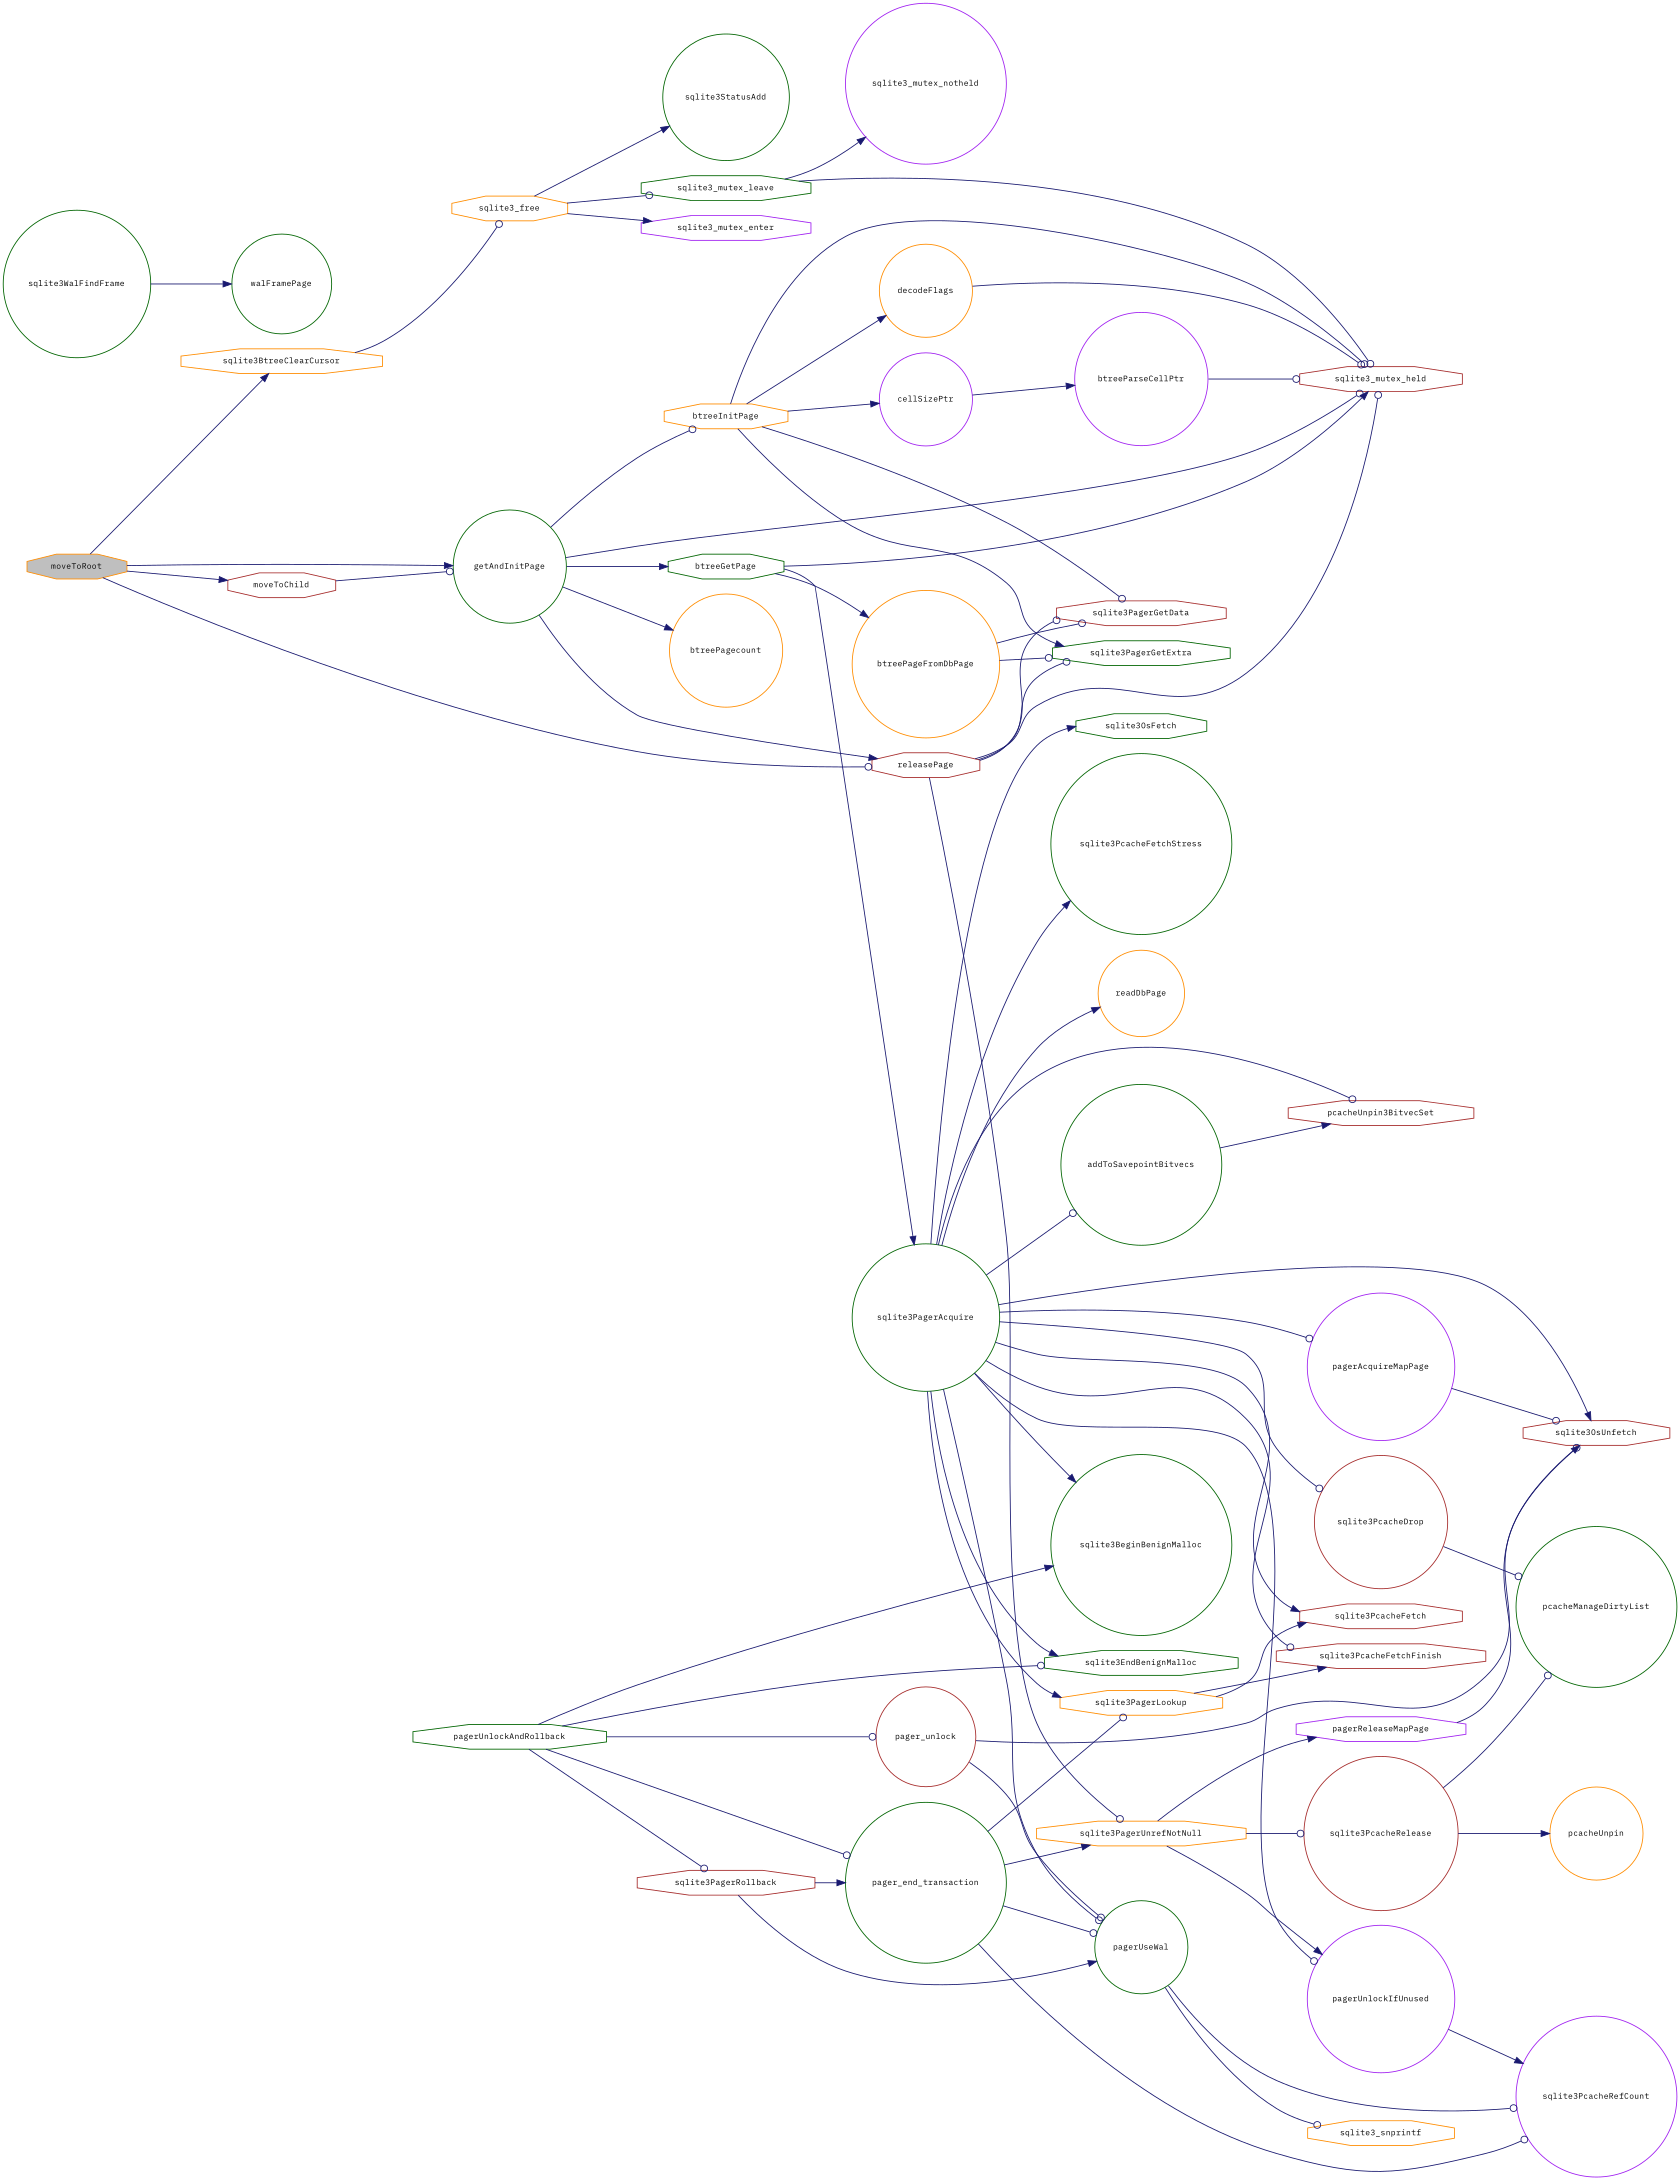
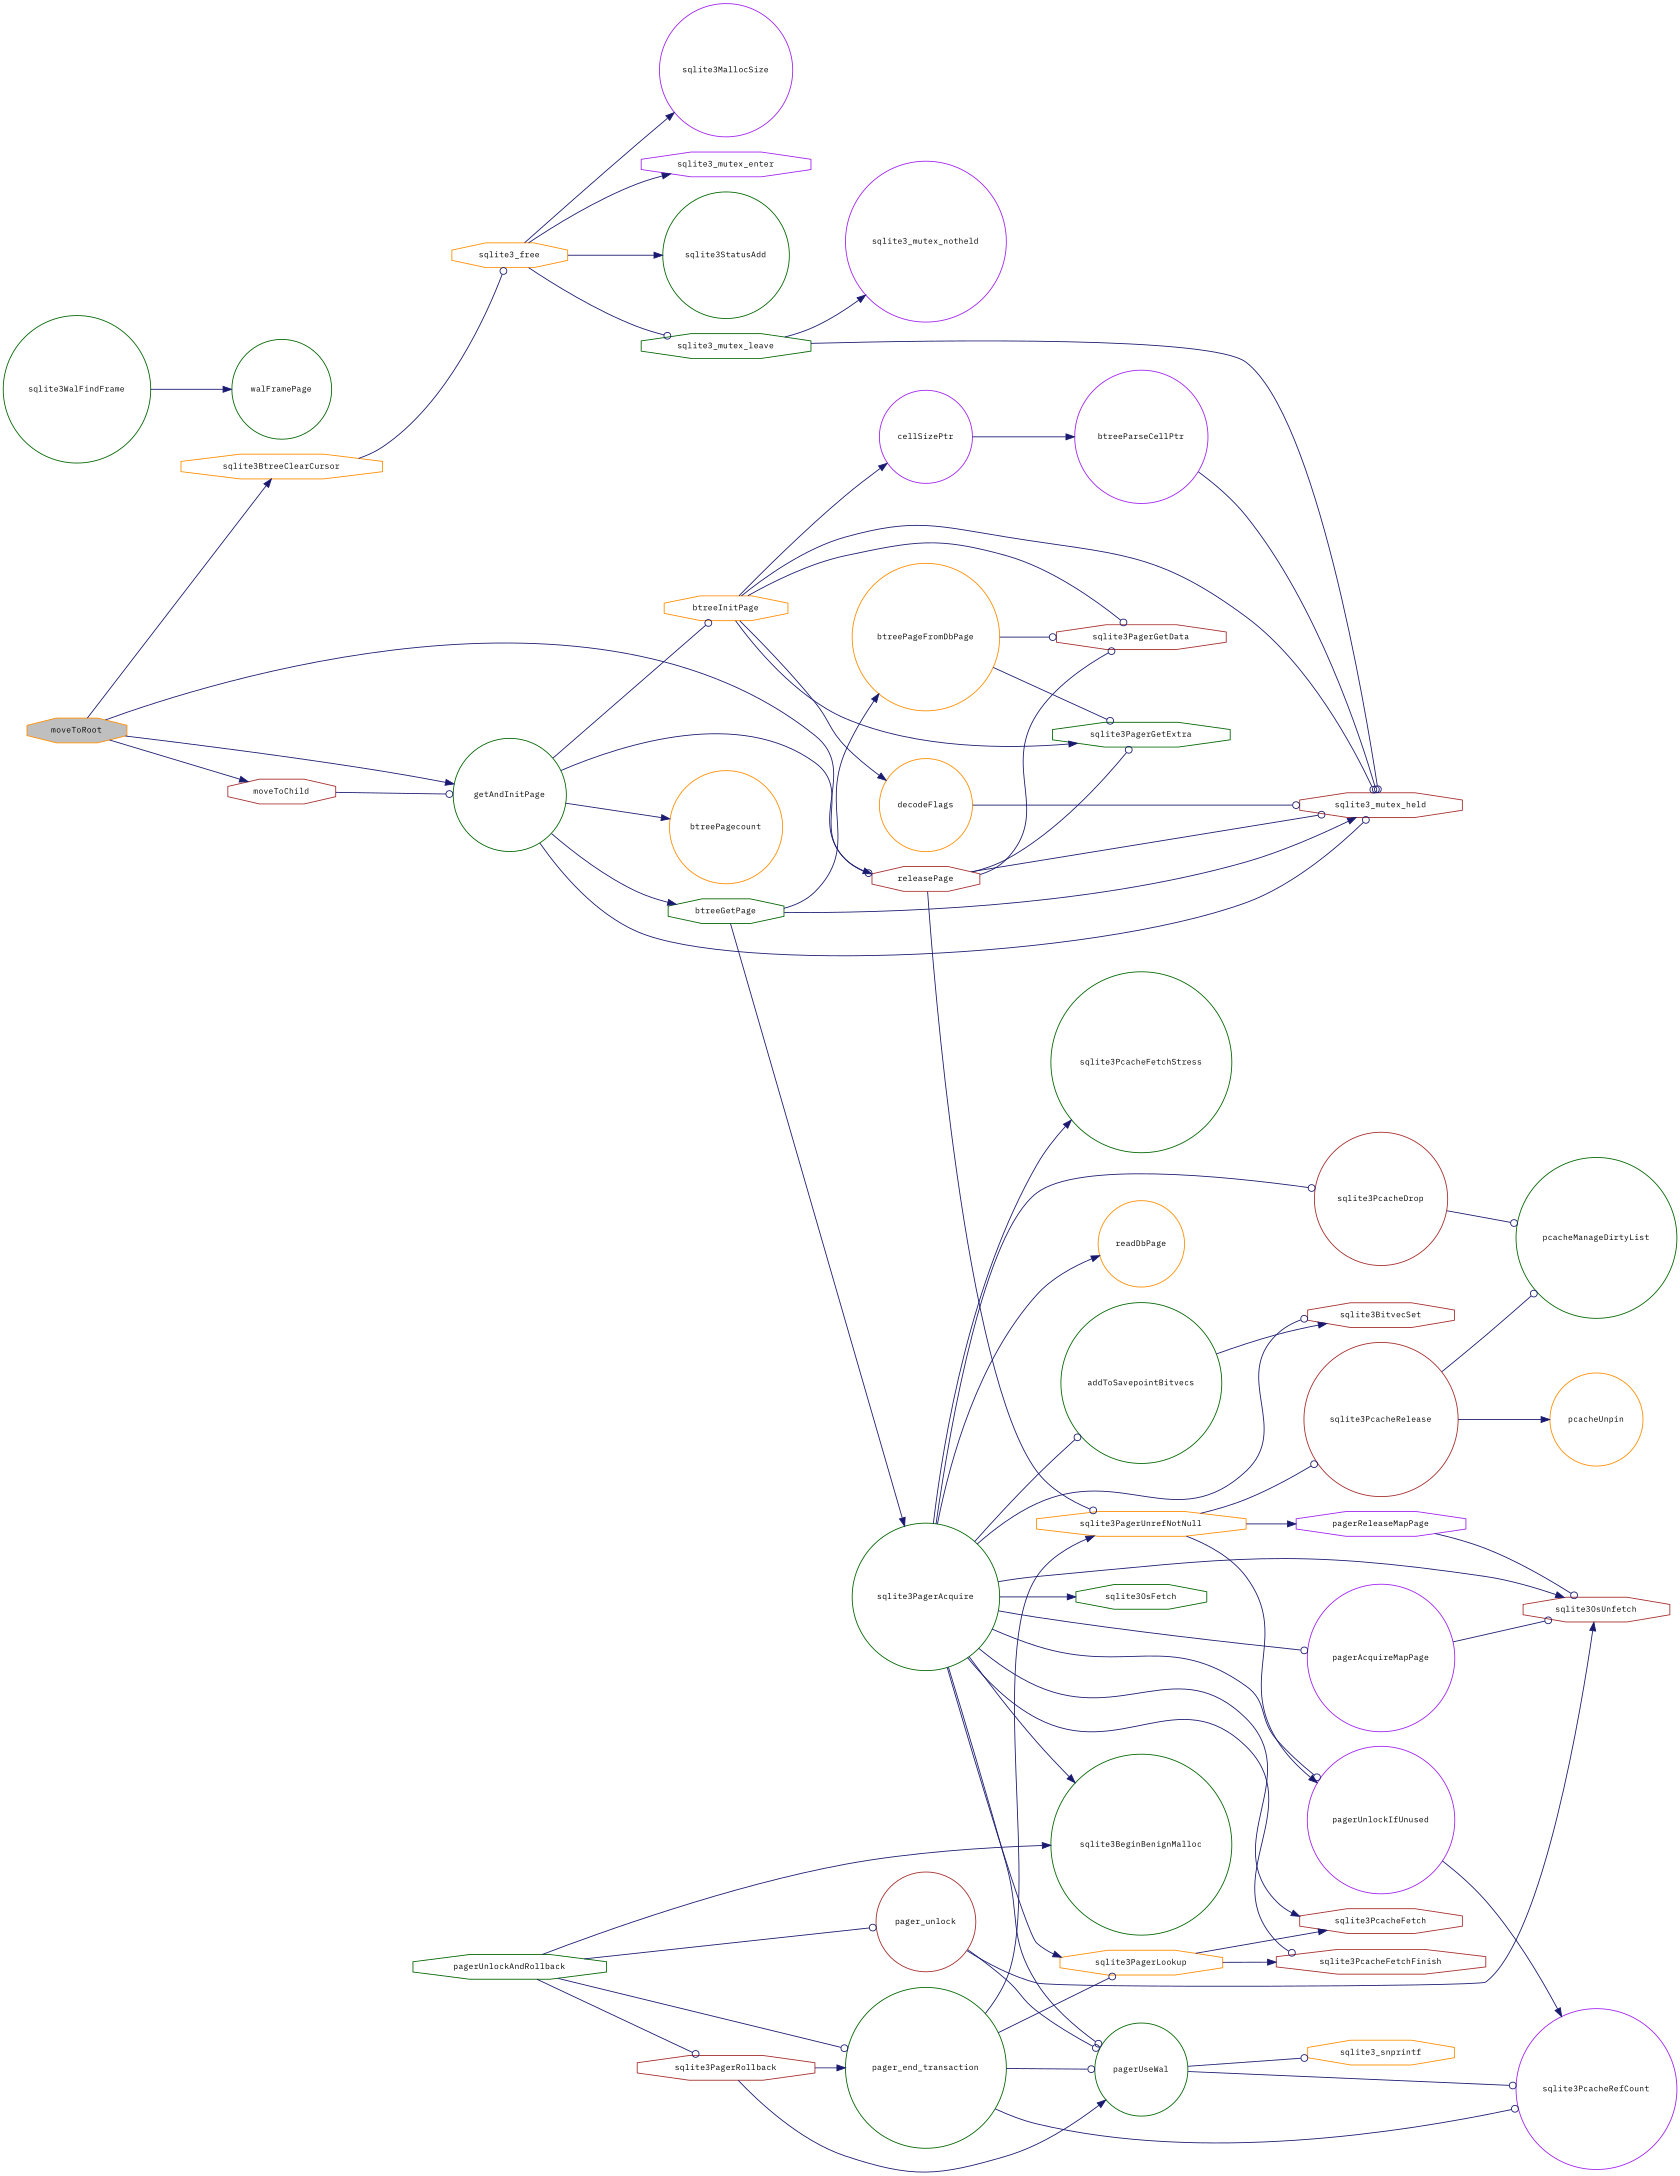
node "sqlite3MallocSize": added
node "pcacheUnpin3BitvecSet": label "pcacheUnpin3BitvecSet" -> "sqlite3BitvecSet"
node "sqlite3EndBenignMalloc": removed
